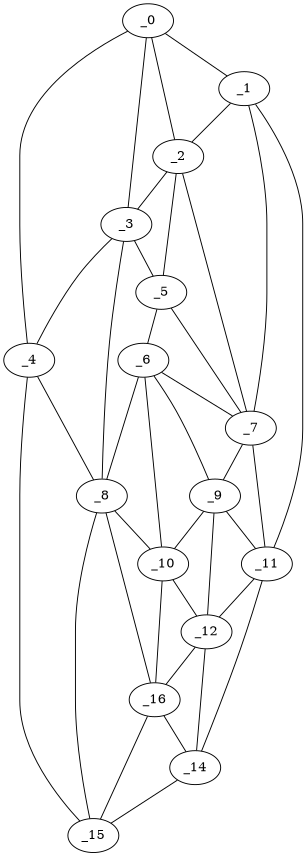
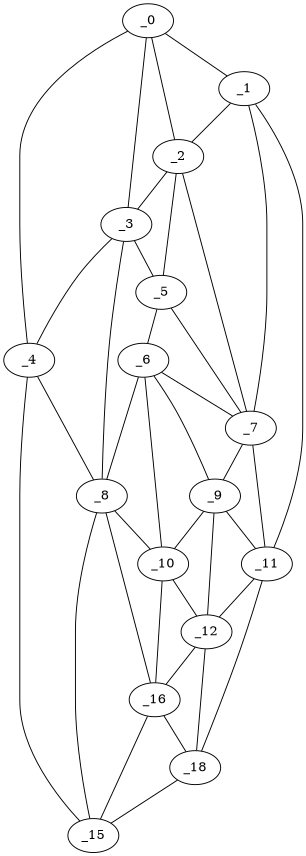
node "_14": label "_14" -> "_18"
